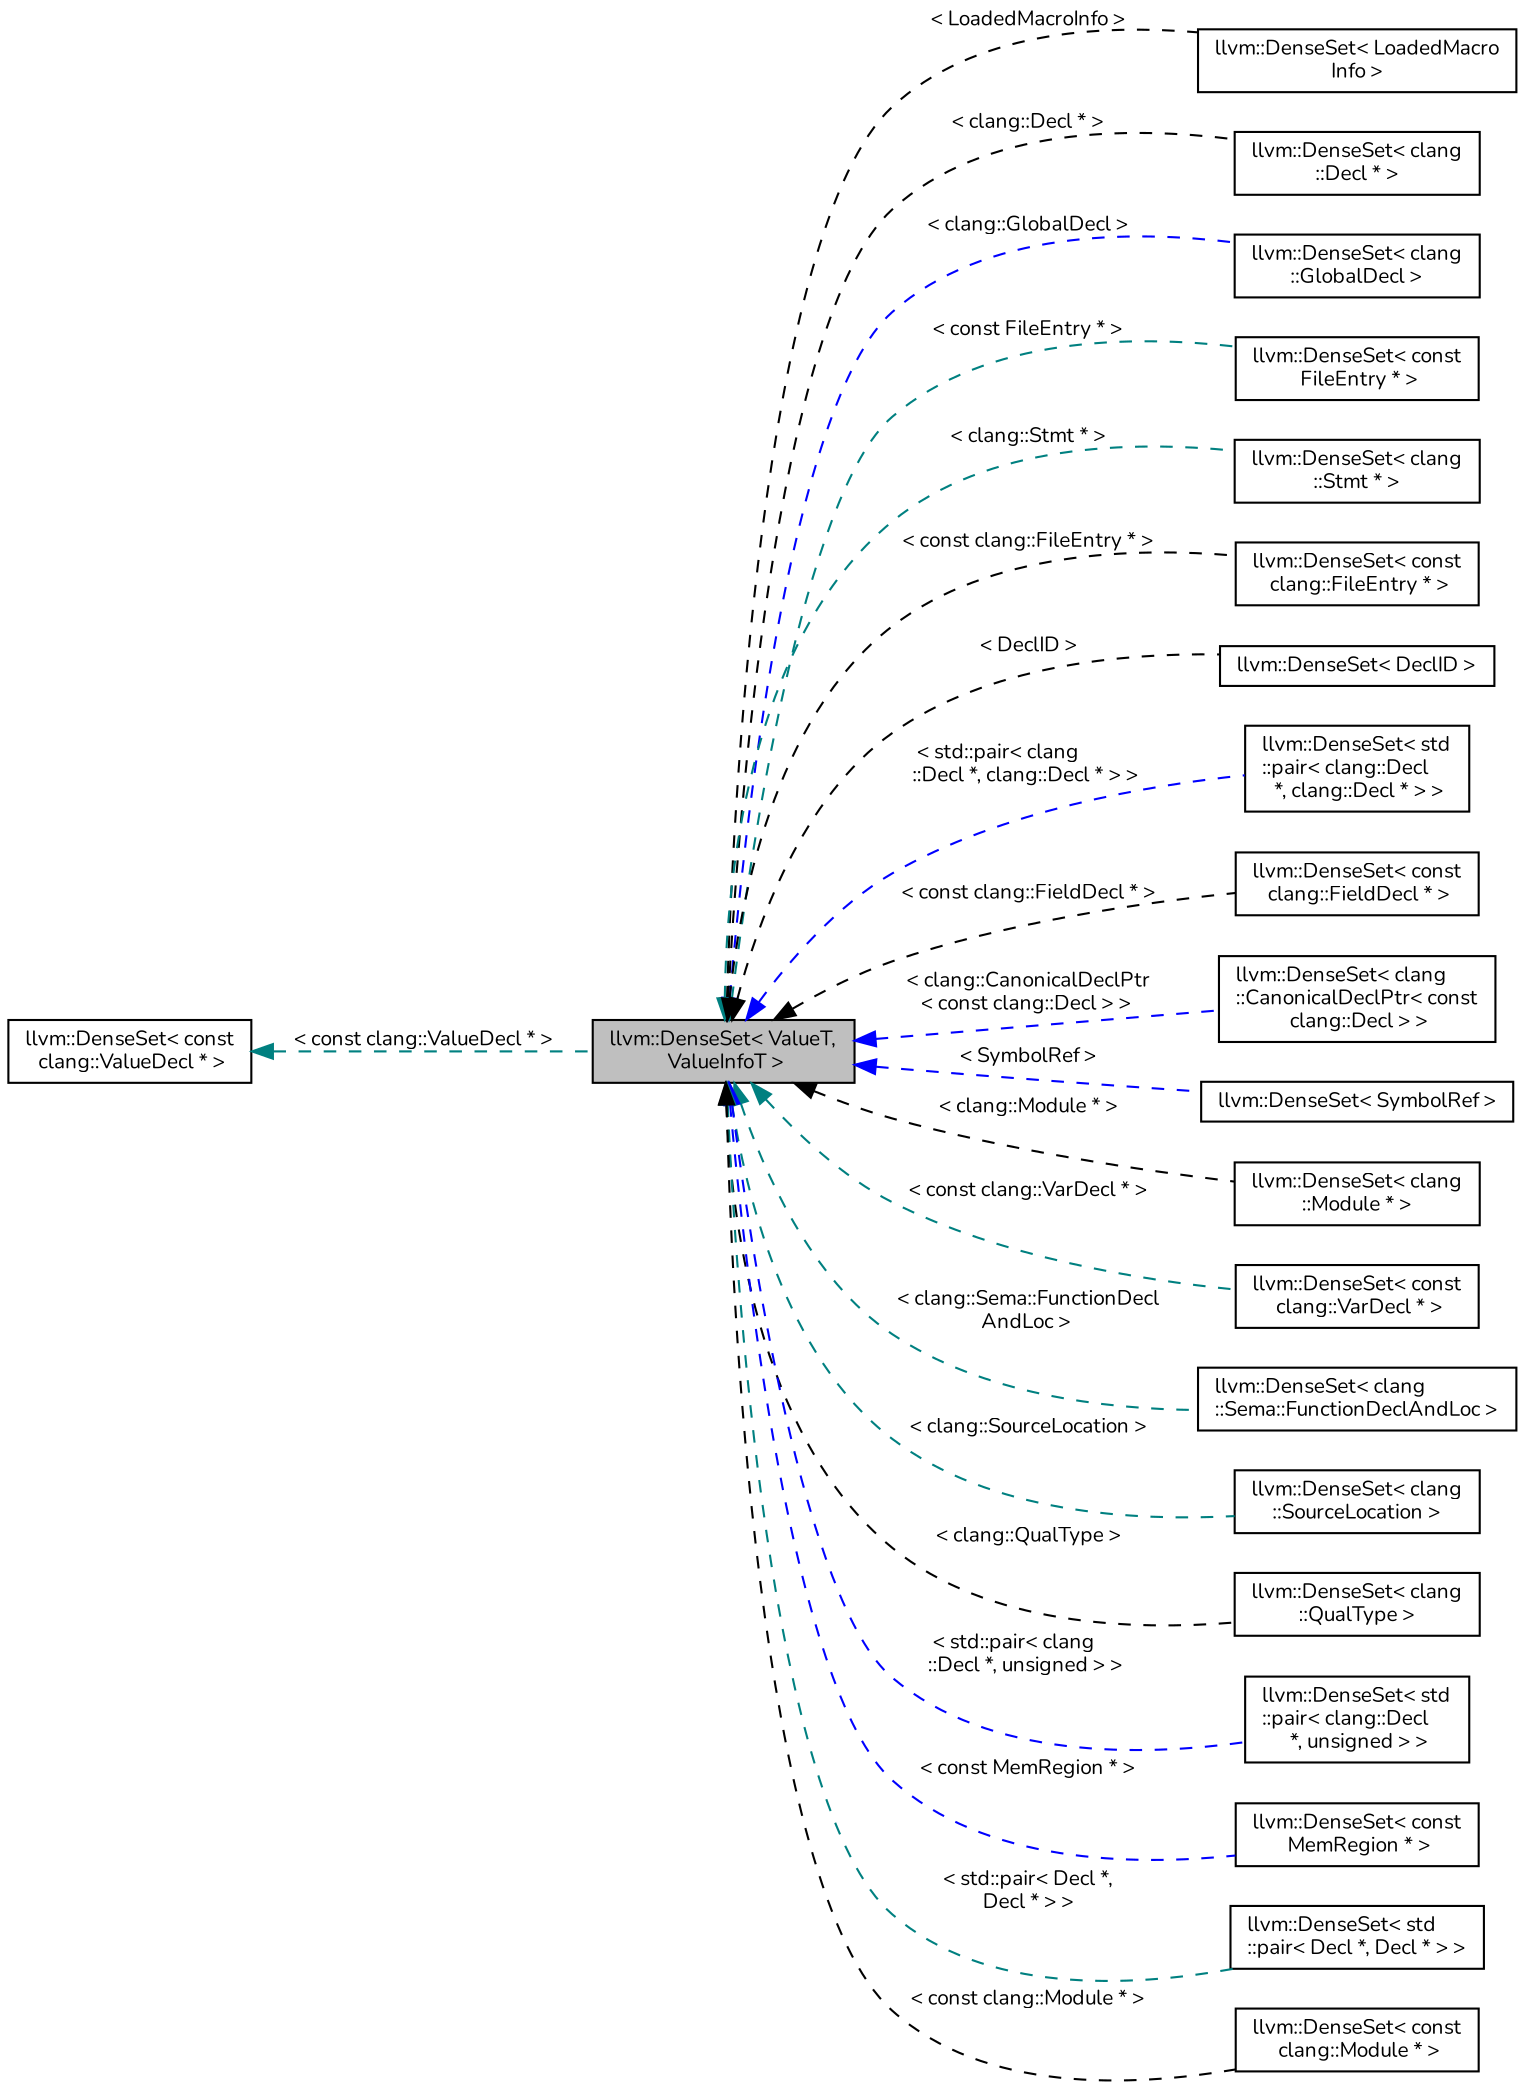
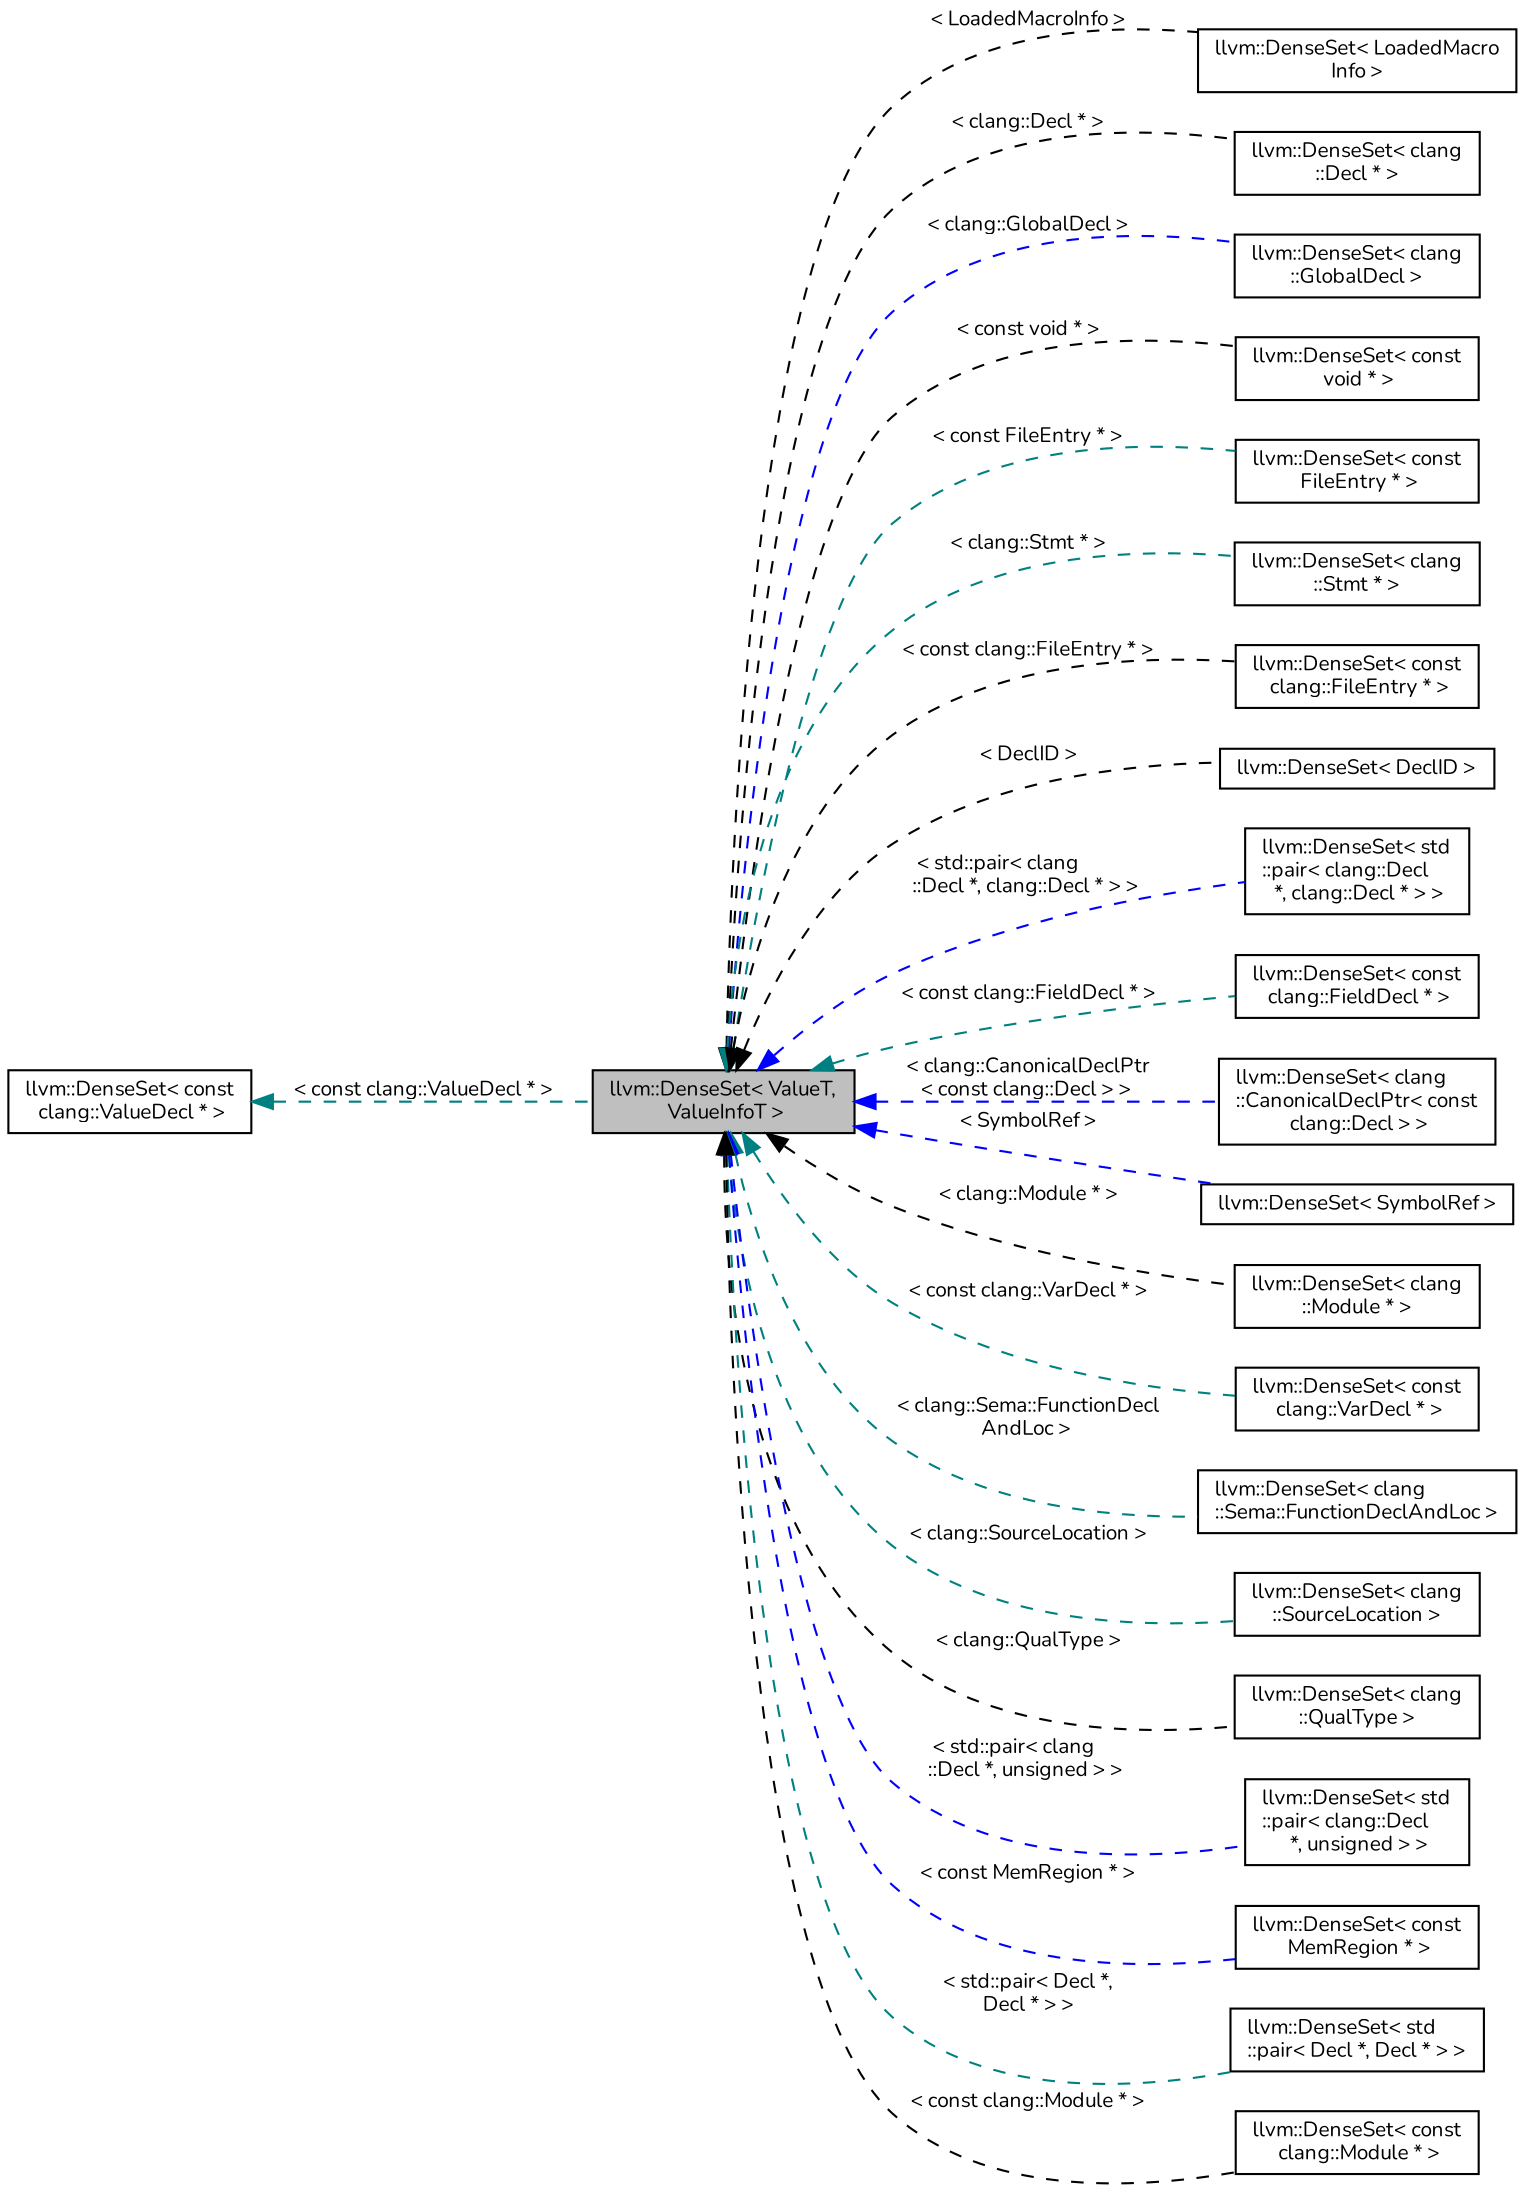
node "llvm::DenseSet< const void * >": added
edge "llvm::DenseSet< const clang::FieldDecl * >" -> "llvm::DenseSet< ValueT, ValueInfoT >": color black -> teal
